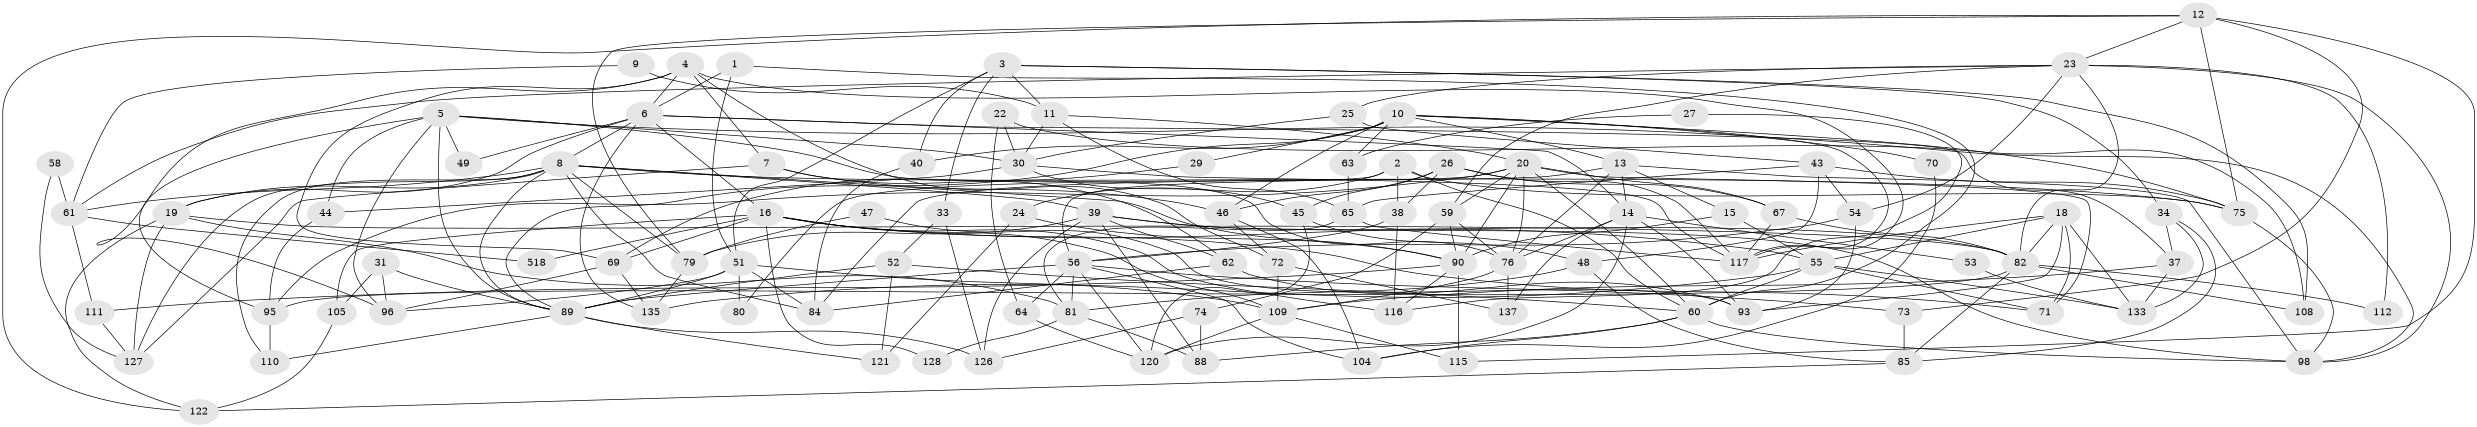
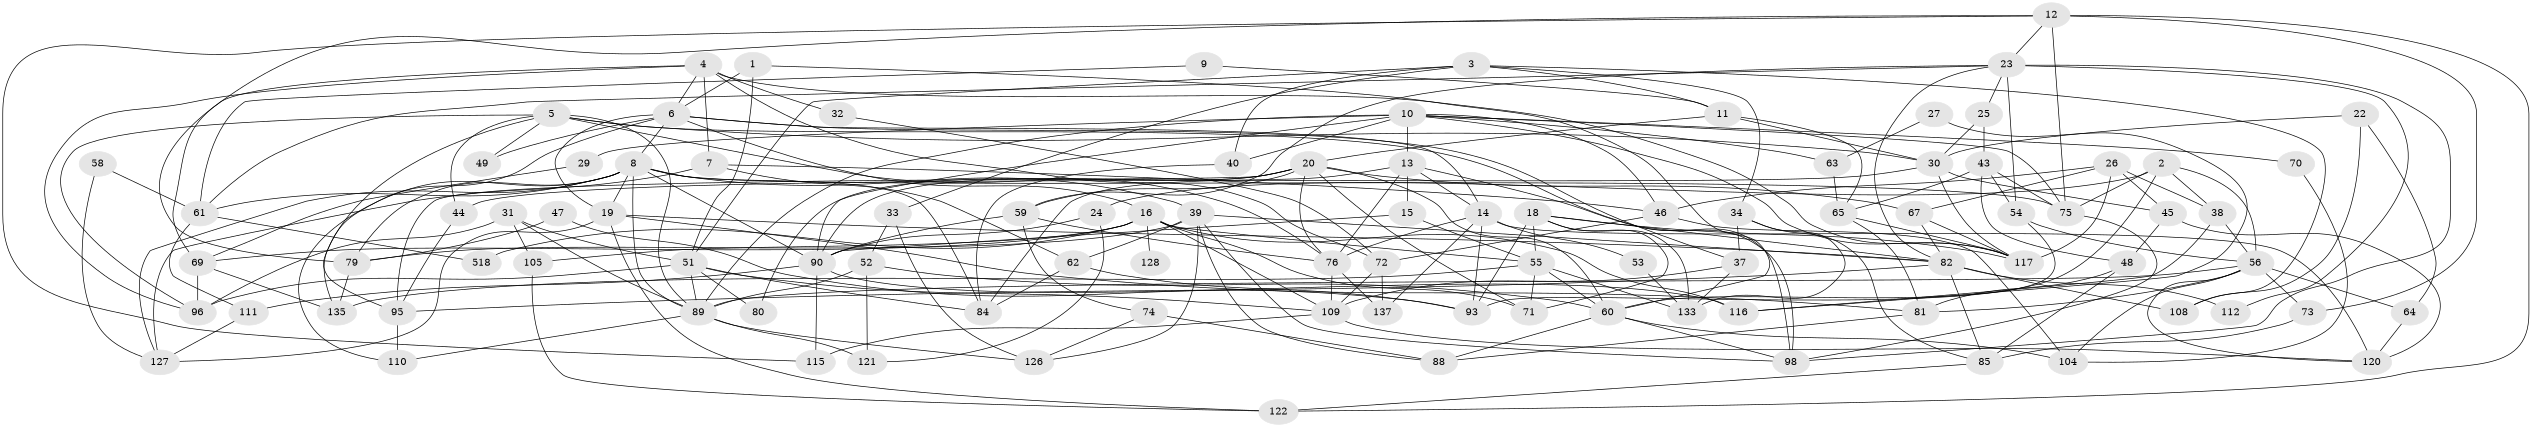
node "32": added
edge "10" -- "90": added
edge "31" -- "51": added
edge "81" -- "128": removed
